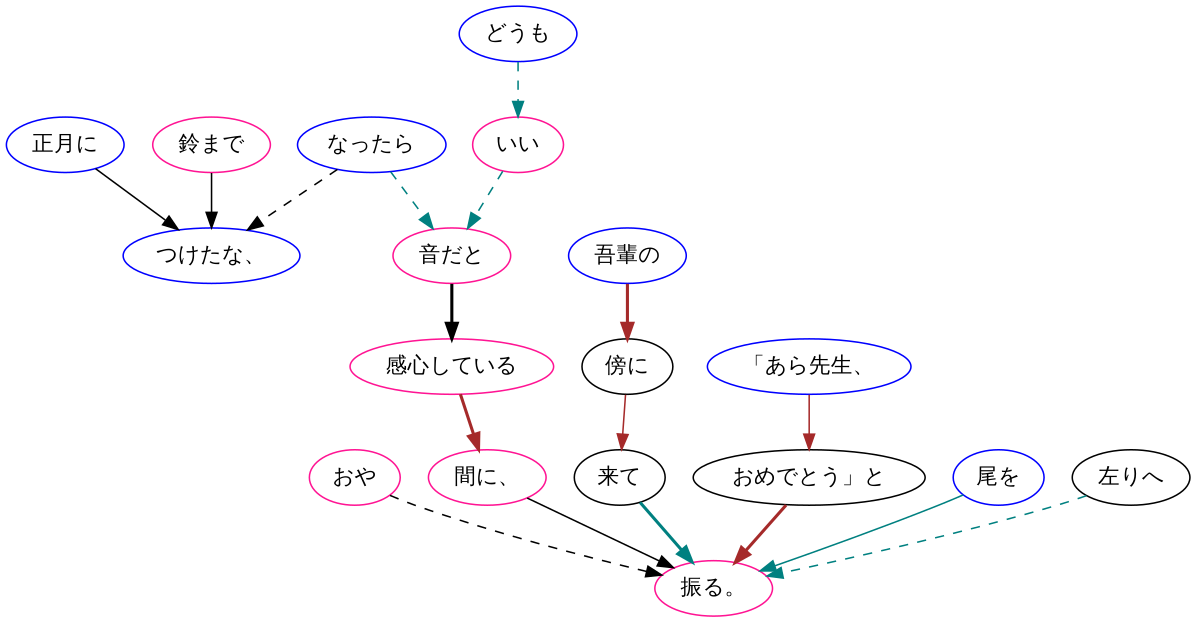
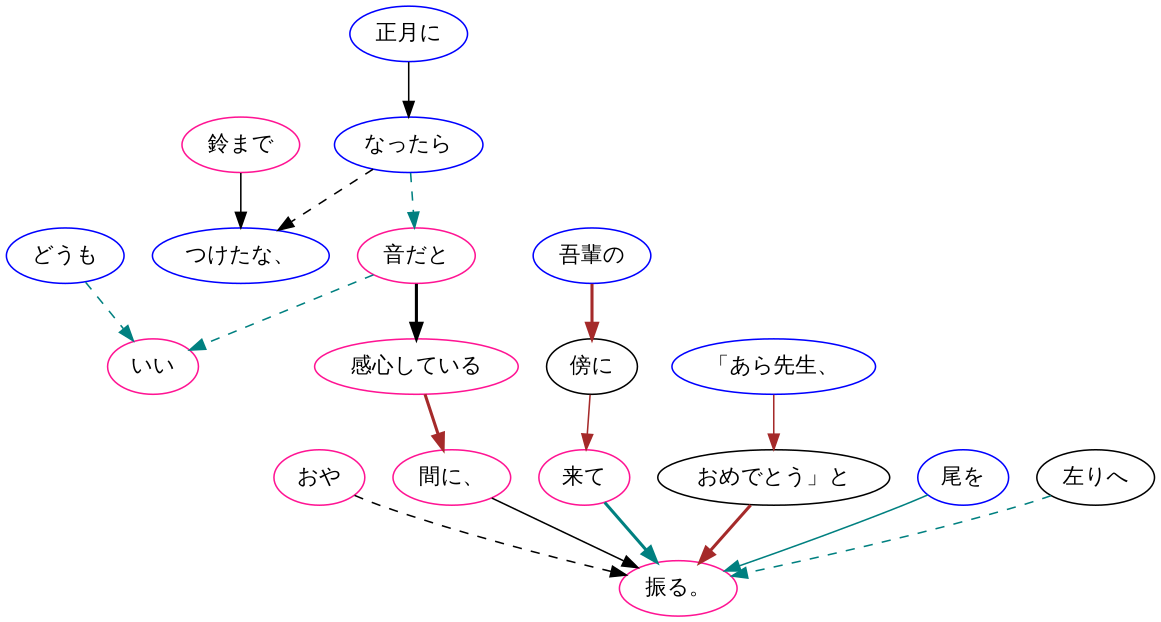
edge "いい" -> "音だと": reversed
edge "正月に" -> "つけたな、": now "正月に" -> "なったら"
node "来て": color black -> deeppink
